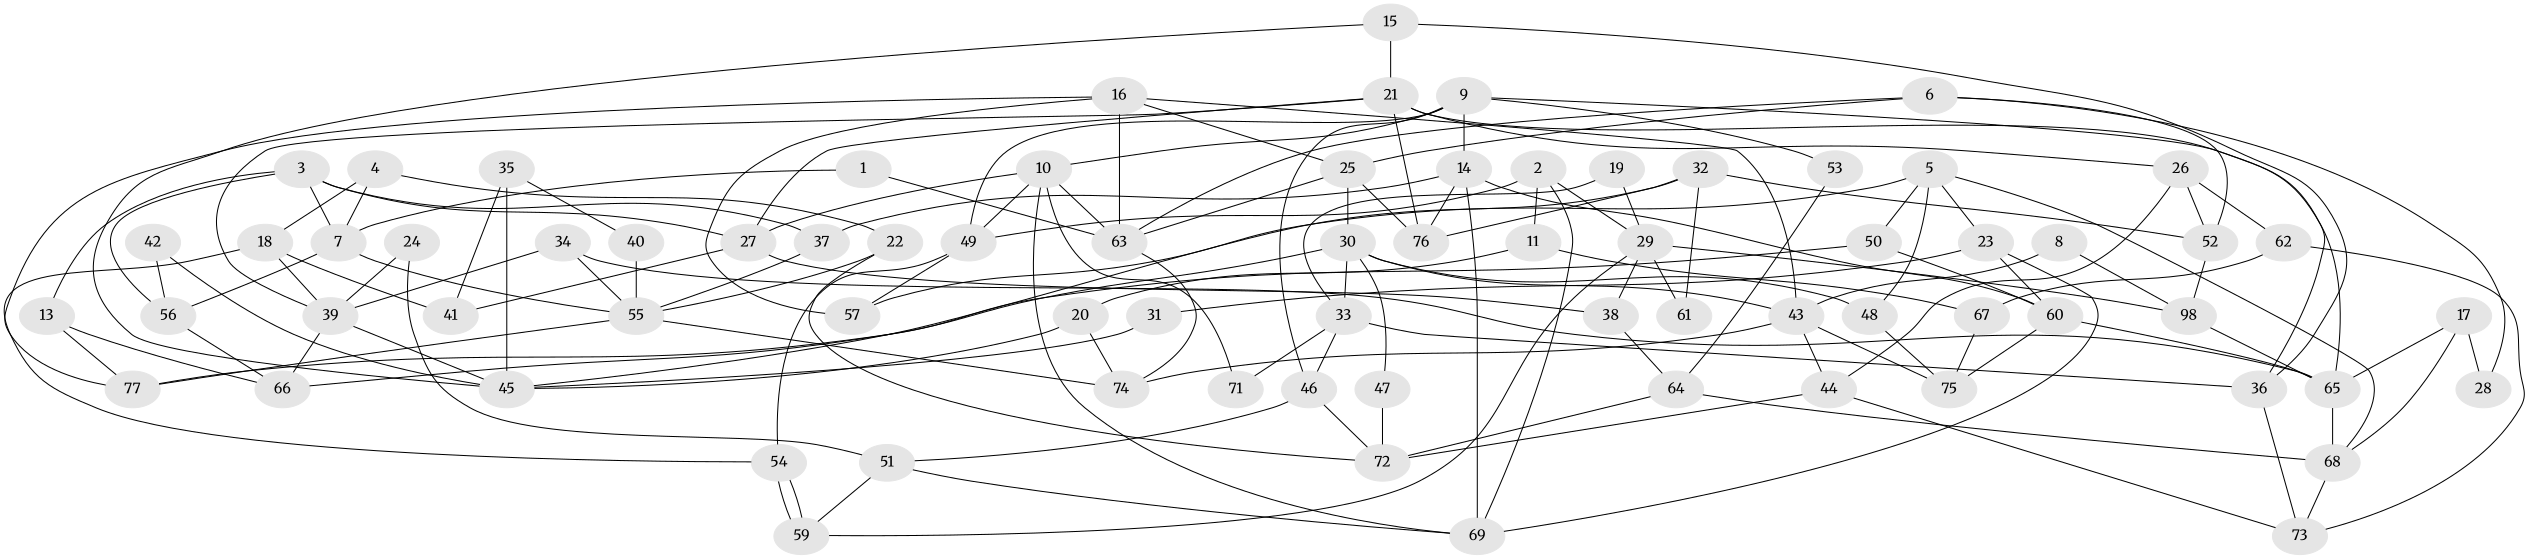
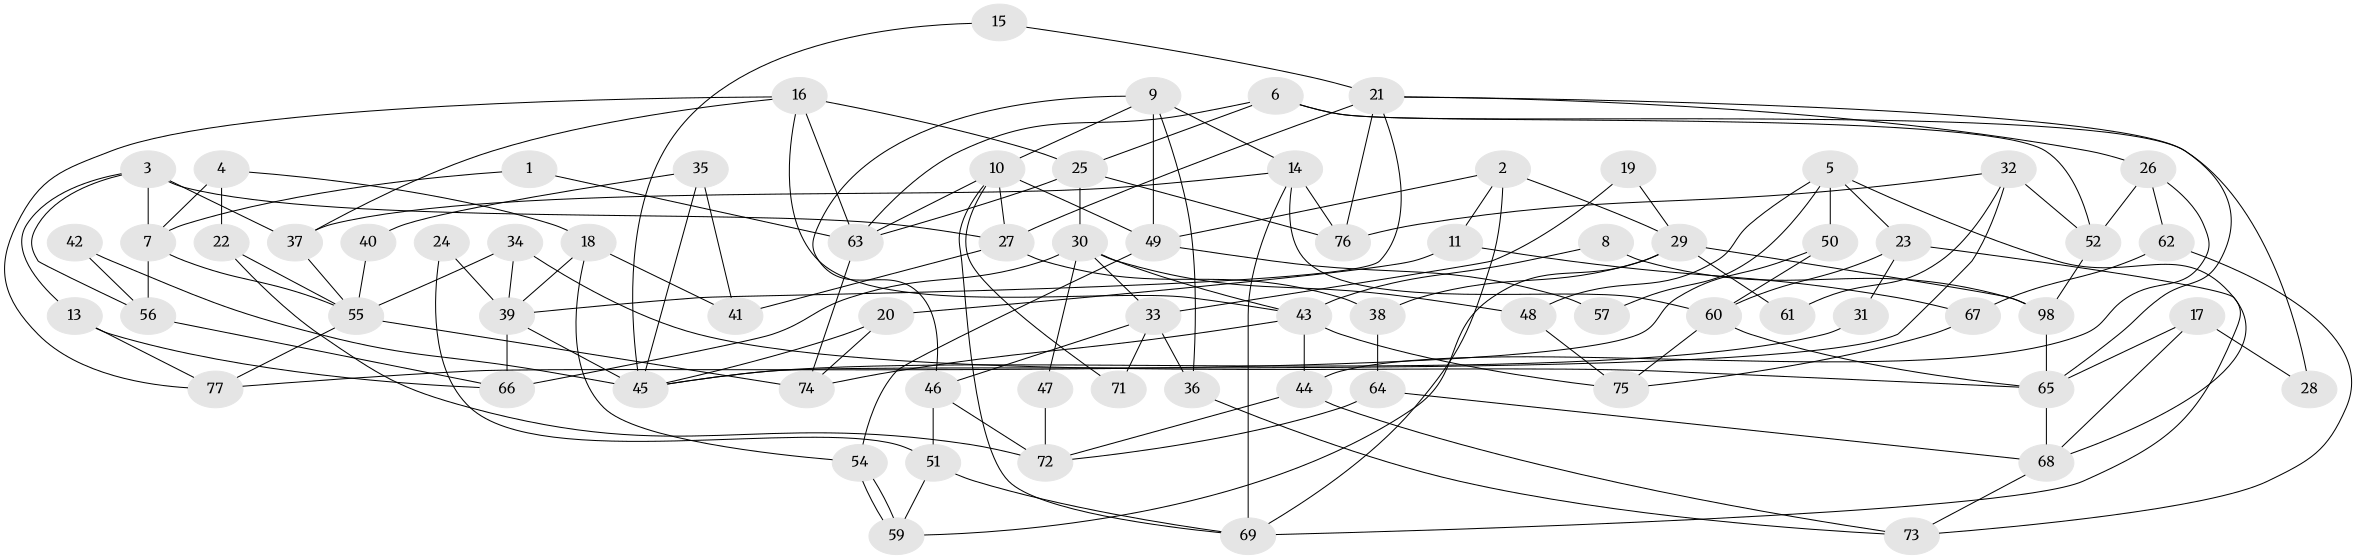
edge "15" -- "36": removed
edge "16" -- "57": now "16" -- "37"
node "53": removed
